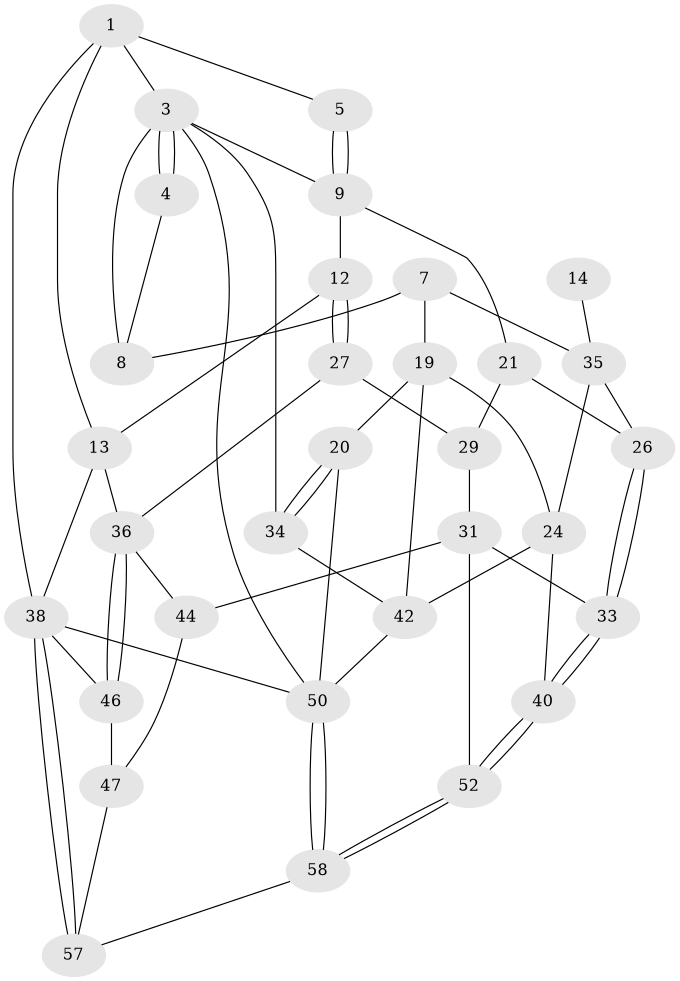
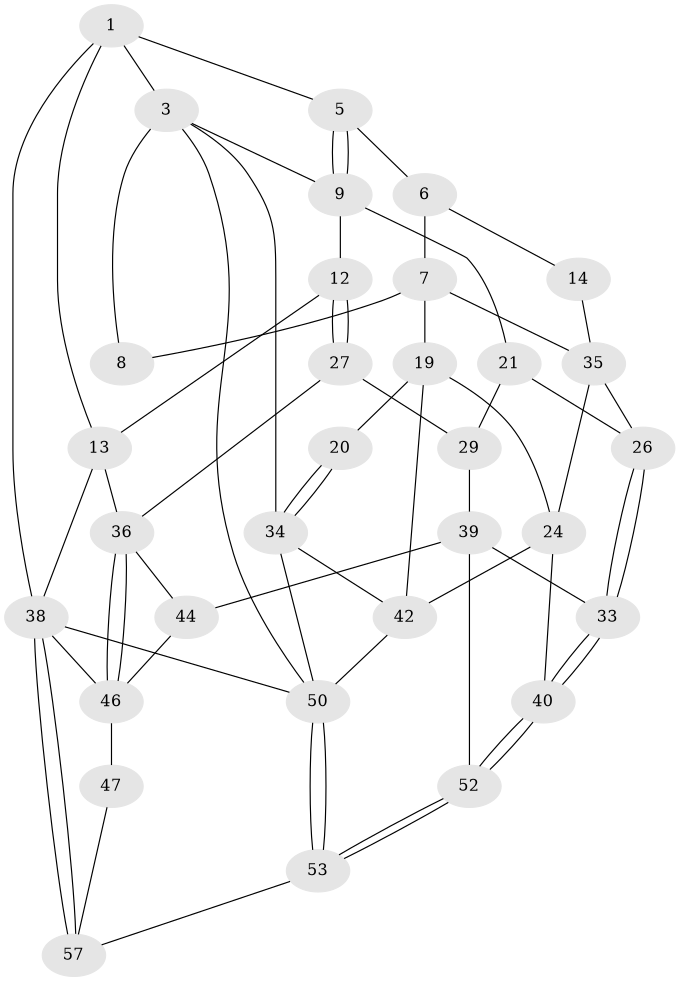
node "4": removed
node "6": added
node "31": label "31" -> "39"
edge "20" -- "50": now "34" -- "50"
edge "44" -- "47": now "44" -- "46"
node "58": label "58" -> "53"
